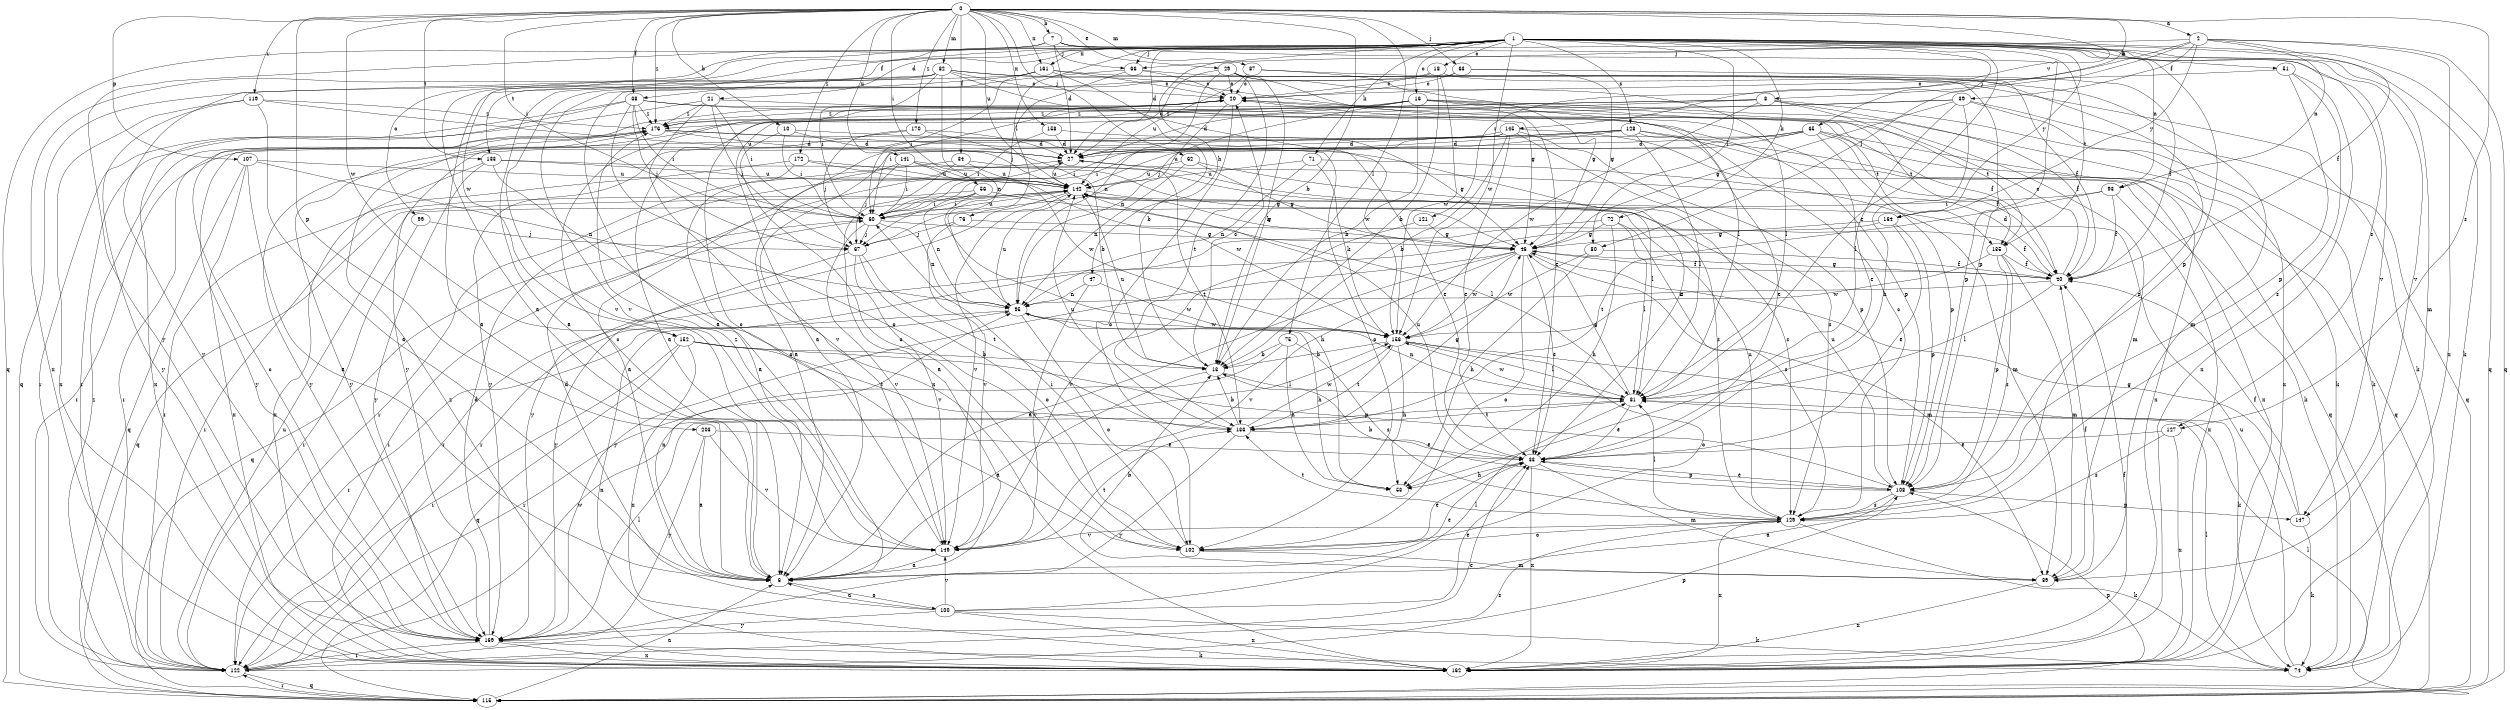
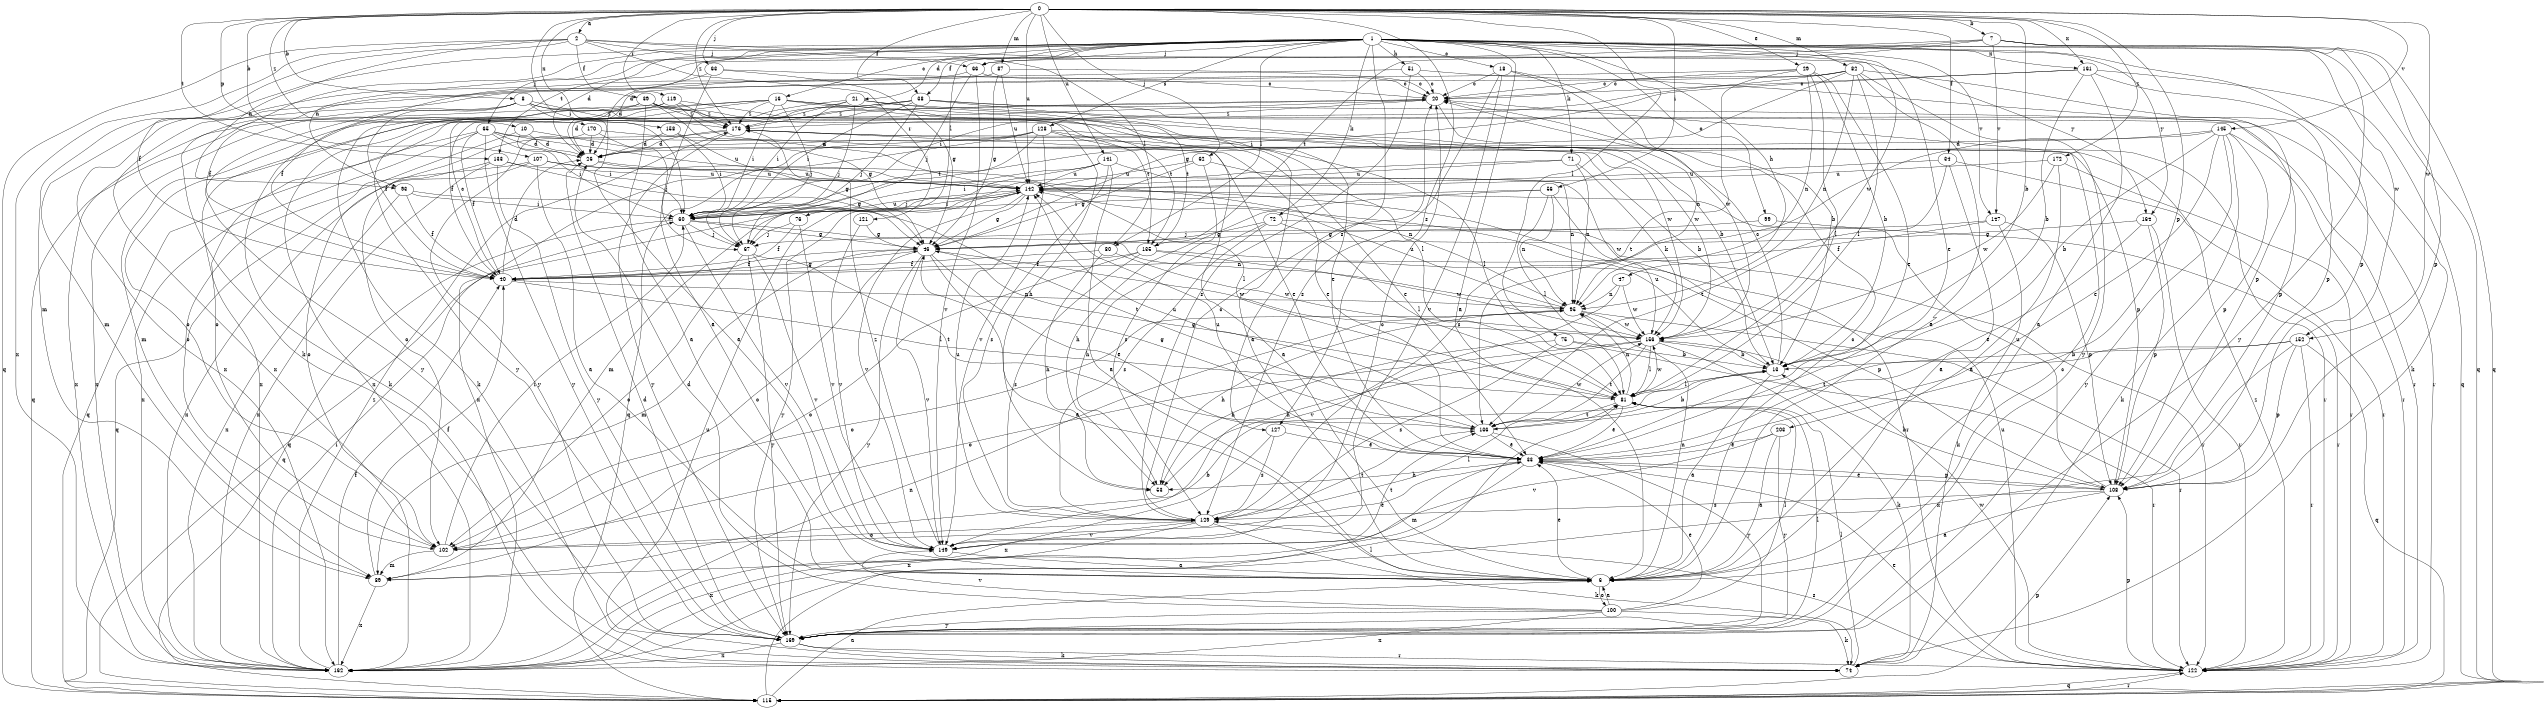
edge "1" -> "81": now "1" -> "33"
node "27": label "27" -> "26"
edge "128" -> "60": label "i" -> "t"
edge "135" -> "89": label "m" -> "o"
edge "108" -> "147": reversed
